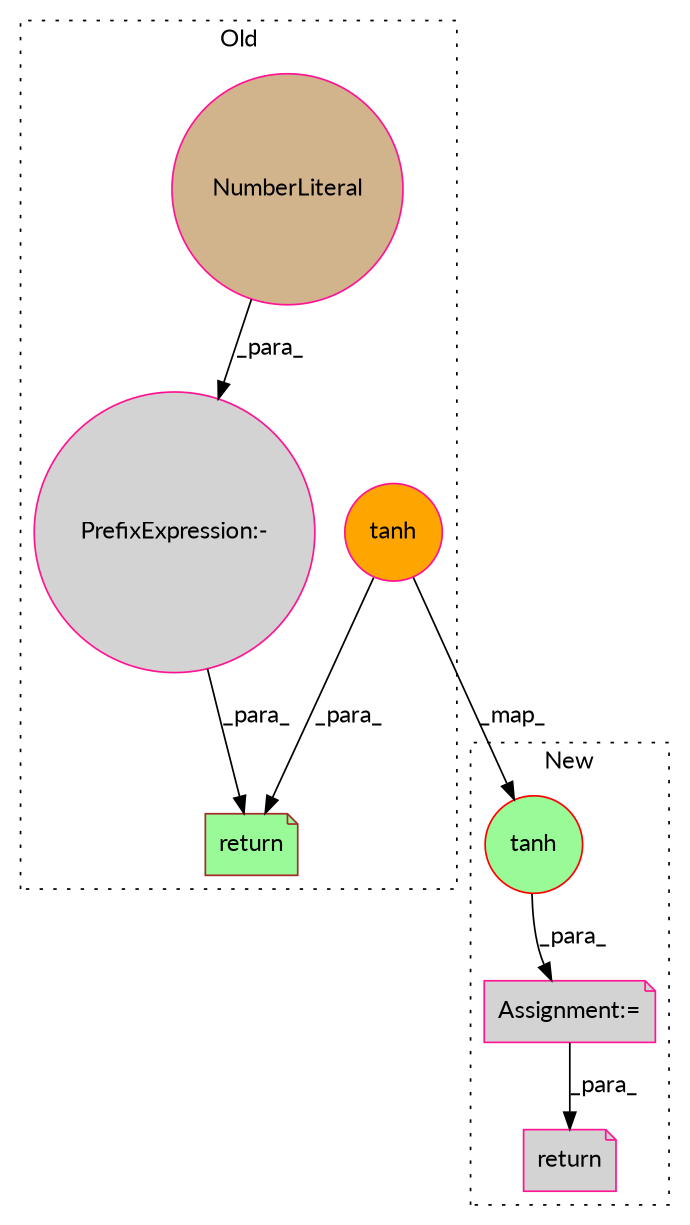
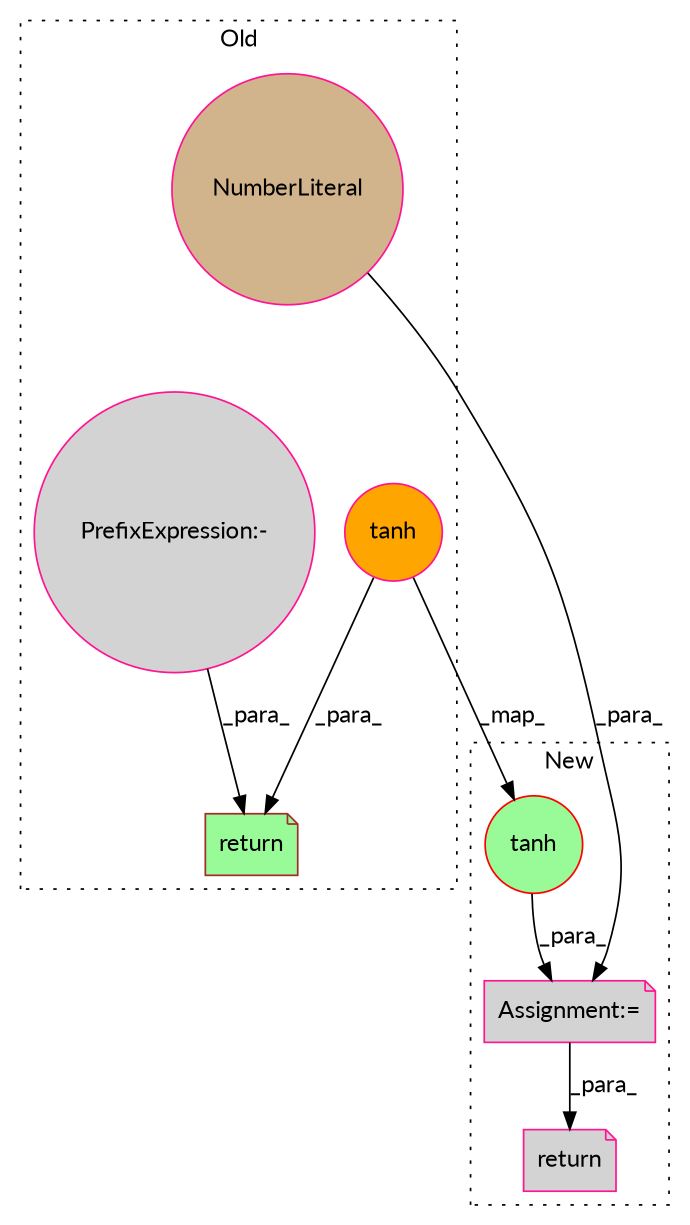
edge "NumberLiteral" -> "PrefixExpression:-": now "NumberLiteral" -> "Assignment:="
